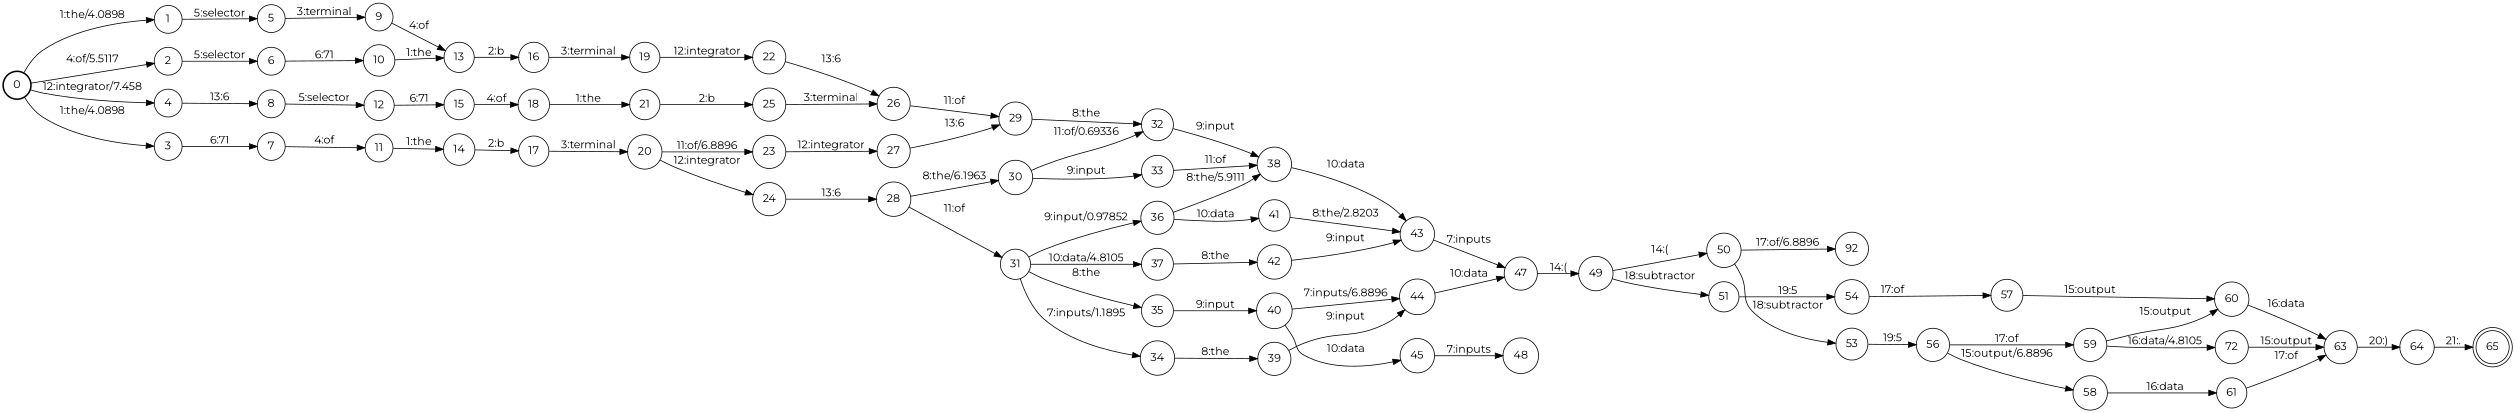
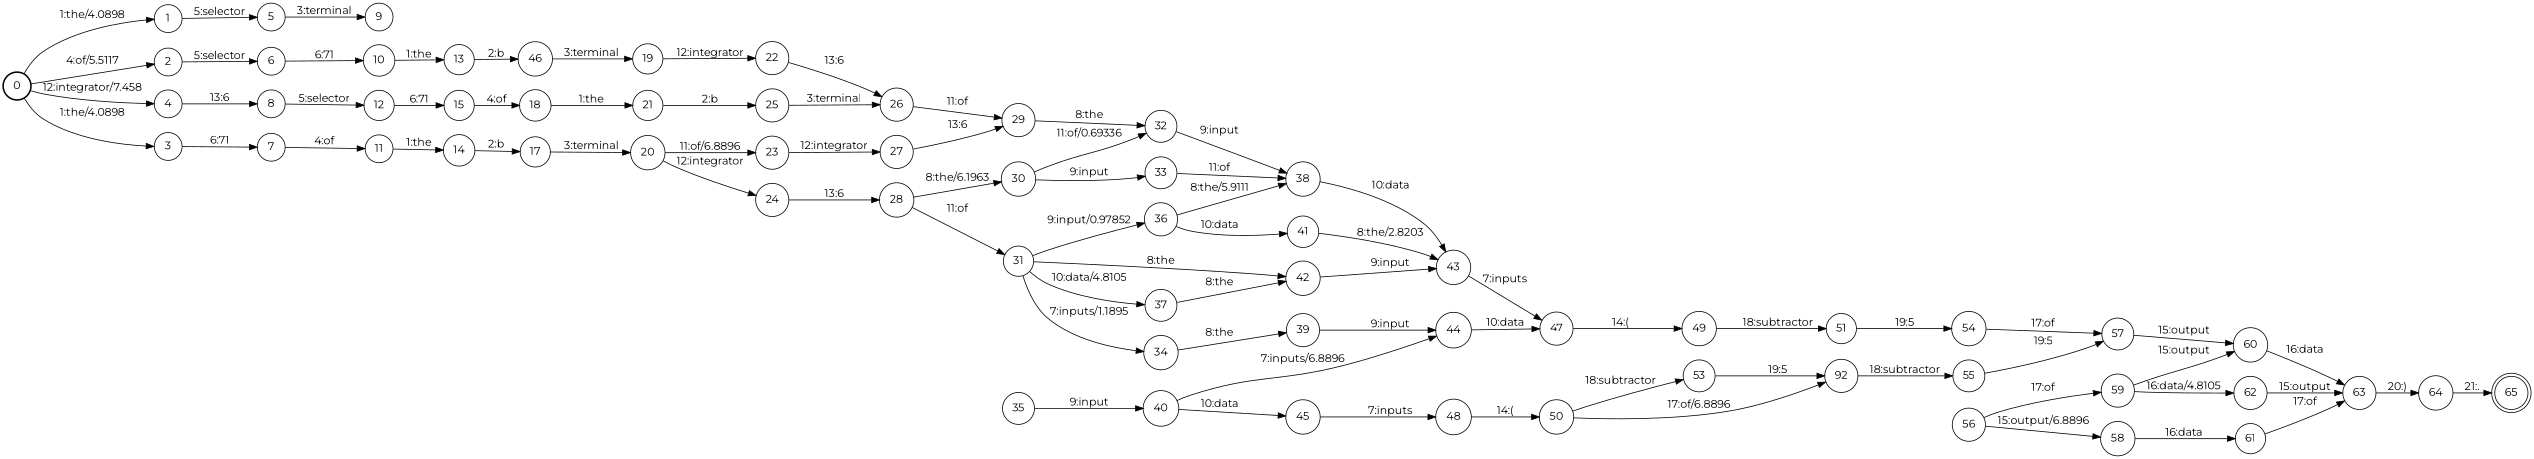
edge "9" -> "13": removed, label "4:of"
node "16": label "16" -> "46"
edge "49" -> "50": now "48" -> "50"
edge "31" -> "35": now "31" -> "42"
edge "53" -> "56": now "53" -> "92"
node "72": label "72" -> "62"
node "55": added
